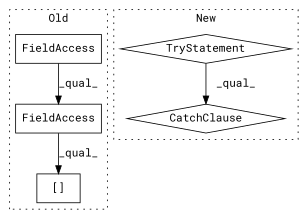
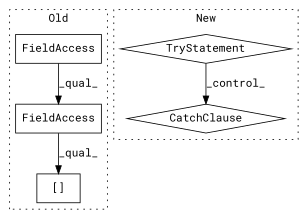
edge "TryStatement" -> "CatchClause": label "_qual_" -> "_control_"
